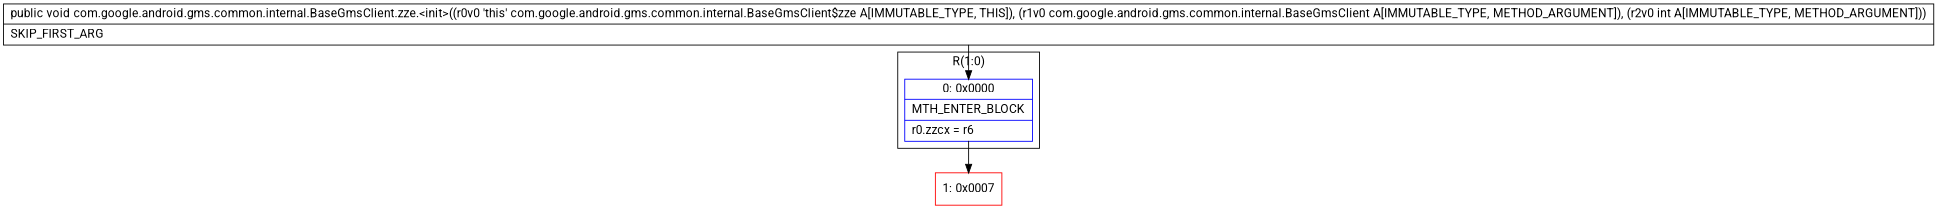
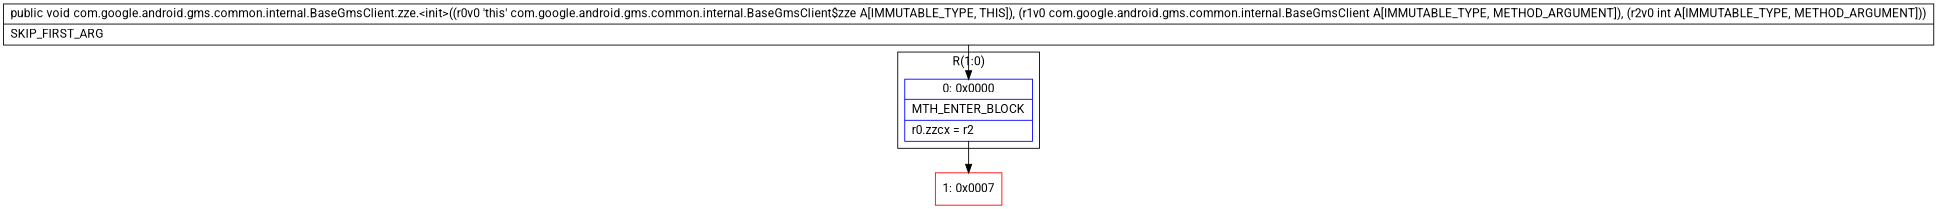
node "0: 0x0000": text "r0.zzcx = r6" -> "r0.zzcx = r2"
